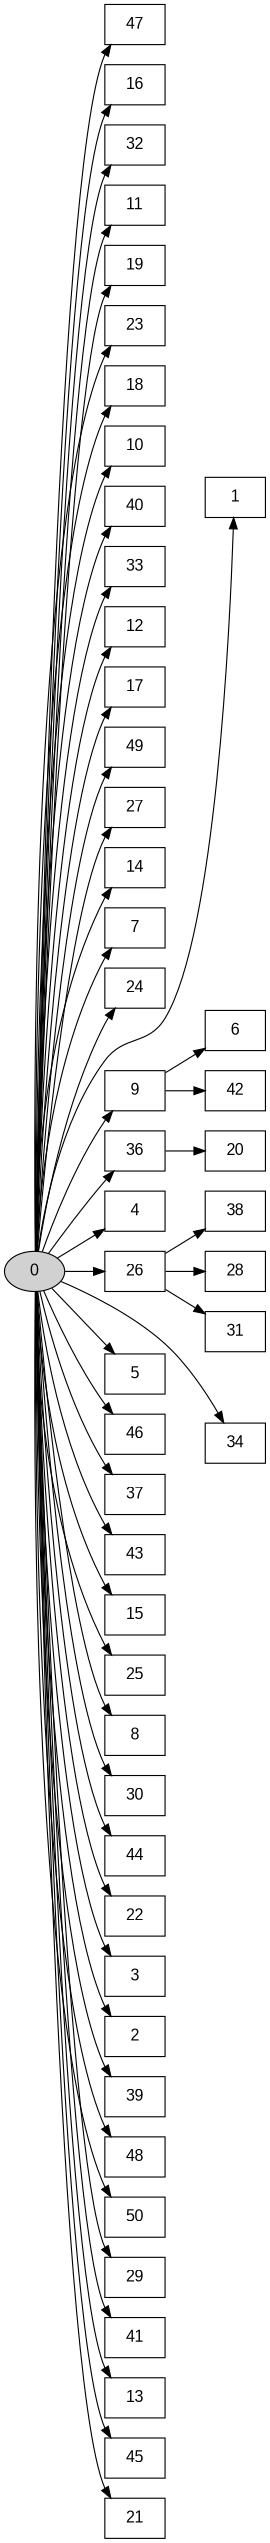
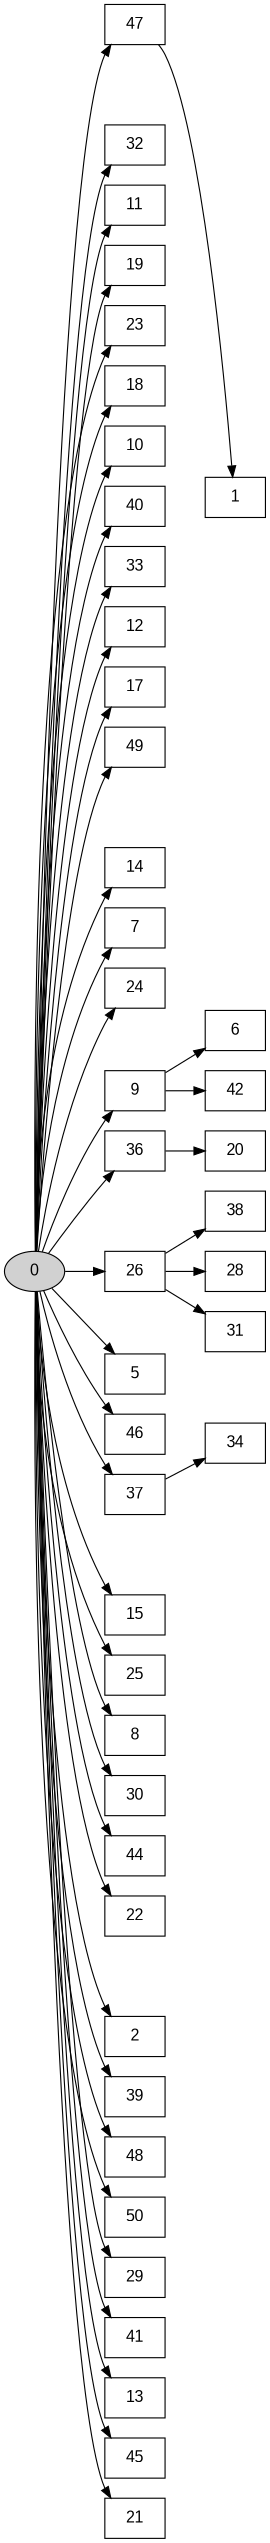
node "16": removed
node "27": removed
edge "0" -> "1": now "47" -> "1"
node "4": removed
edge "0" -> "34": now "37" -> "34"
node "43": removed
node "3": removed
